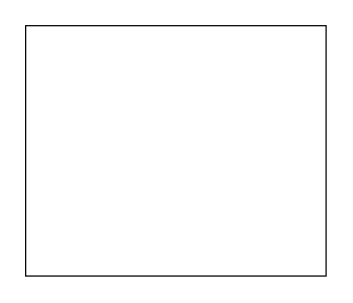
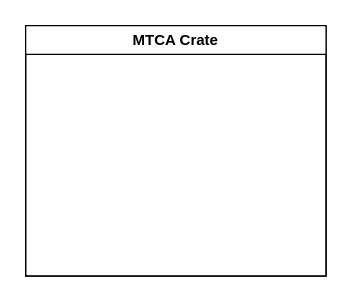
node "MTCA Crate": added
